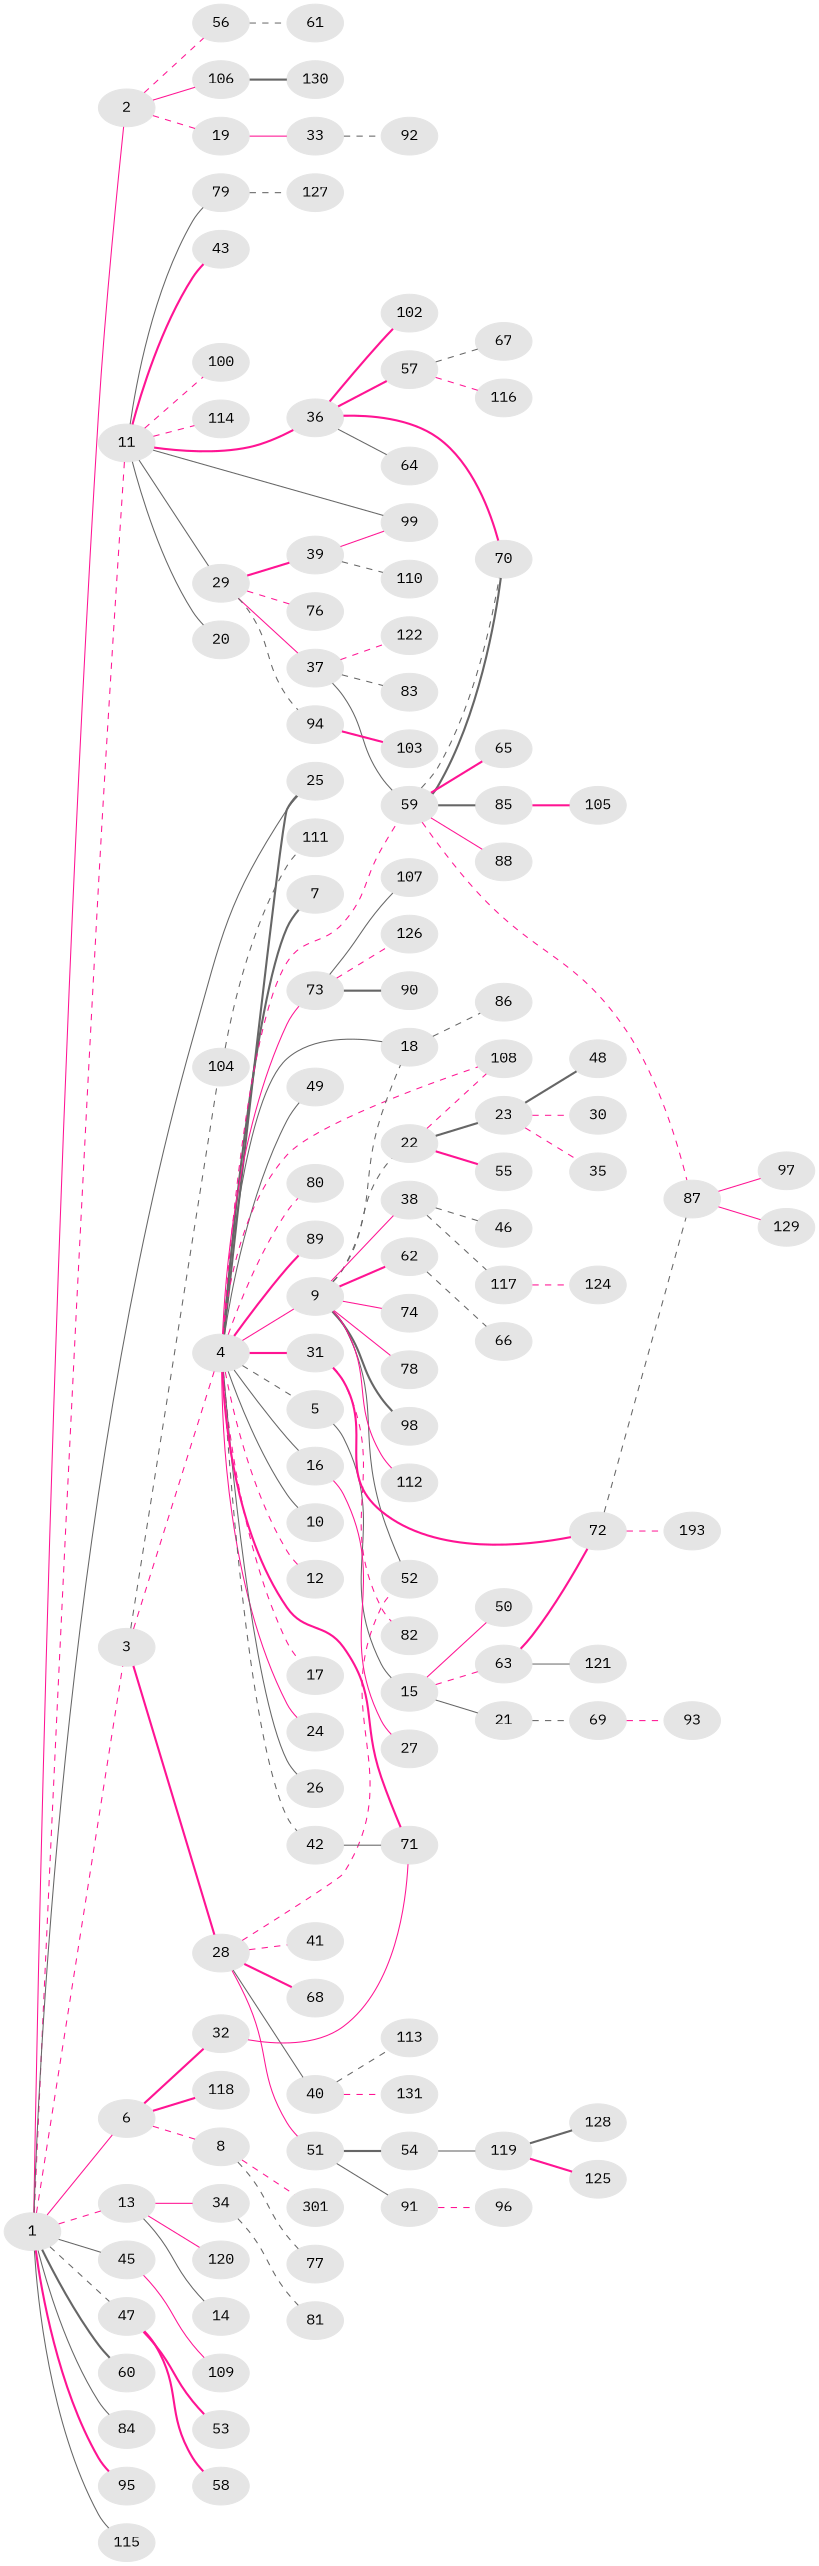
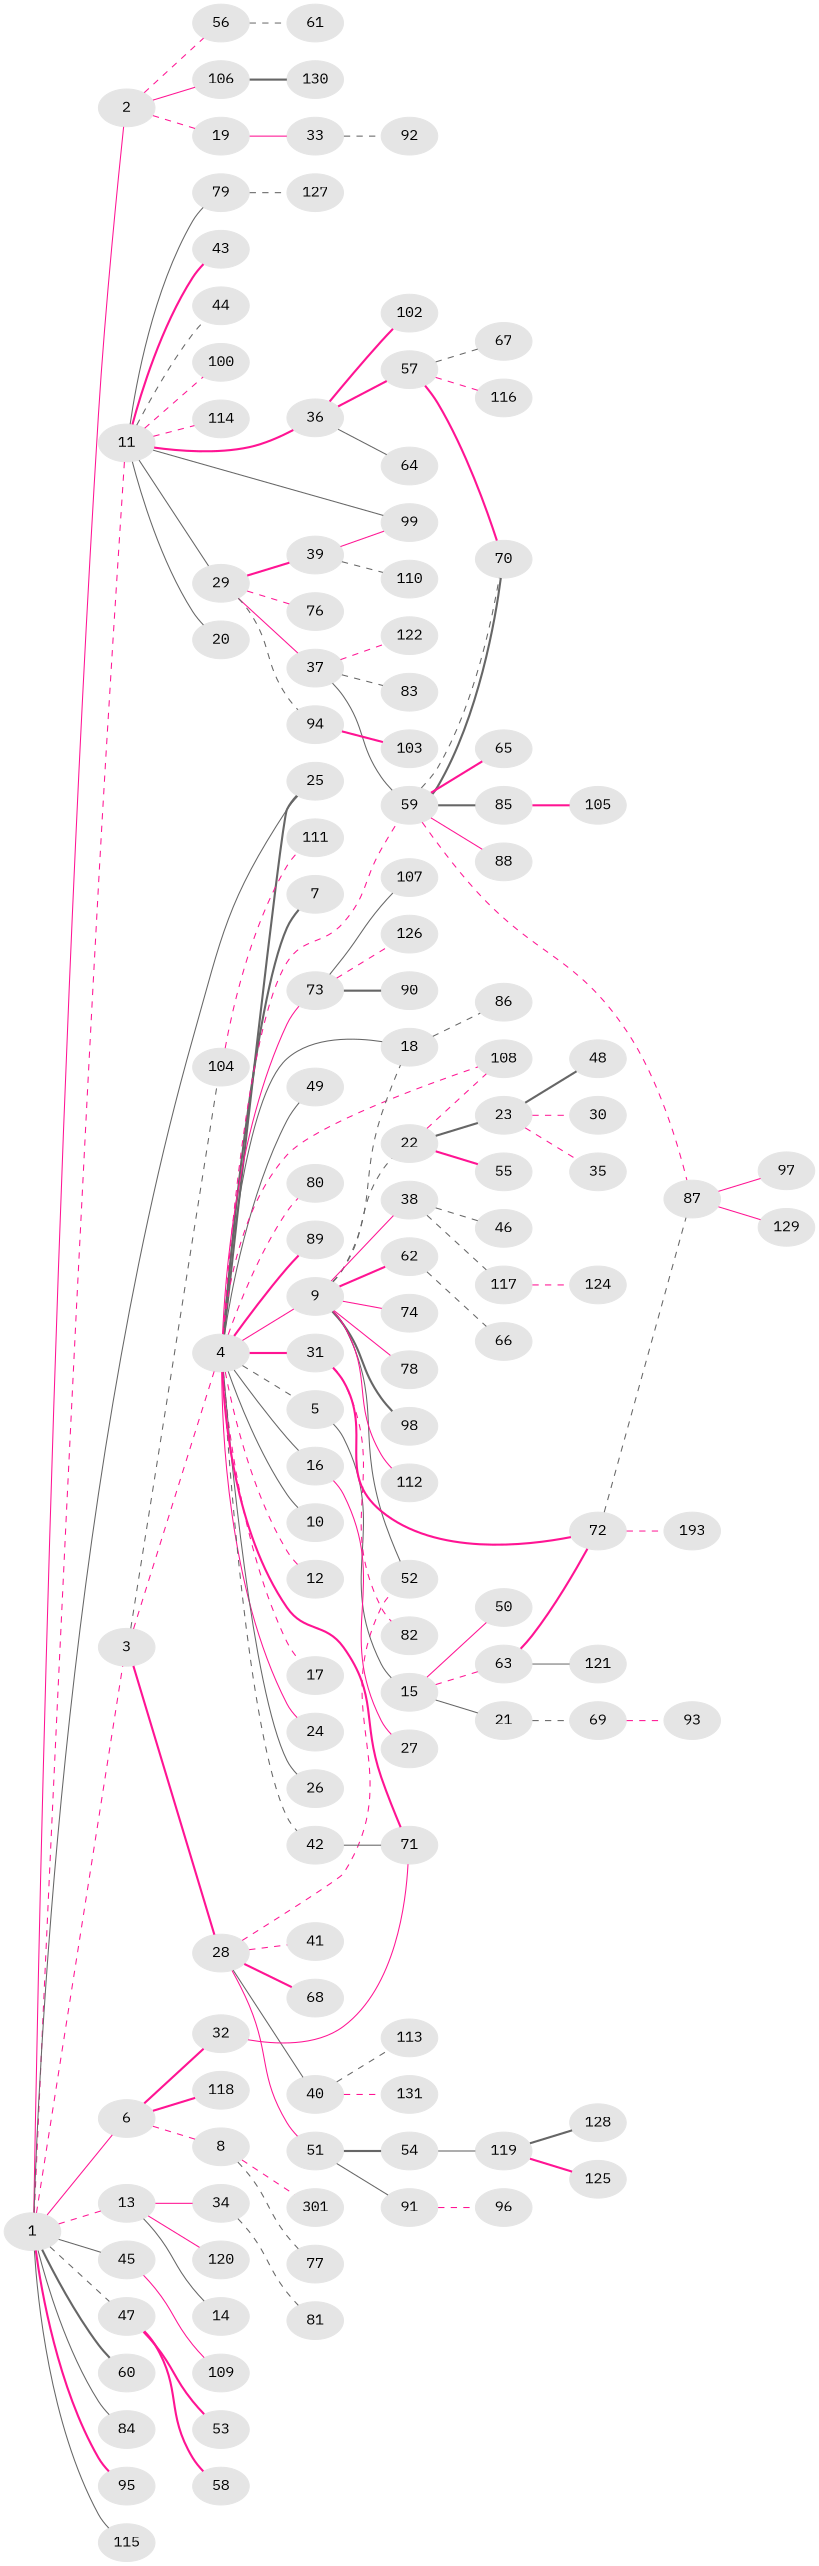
node "44": added
edge "36" -- "70": now "57" -- "70"
edge "111" -- "104": color gray40 -> deeppink
